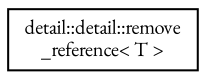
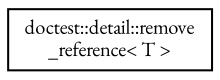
node "detail::detail::remove _reference< T >": label "detail::detail::remove _reference< T >" -> "doctest::detail::remove _reference< T >"
